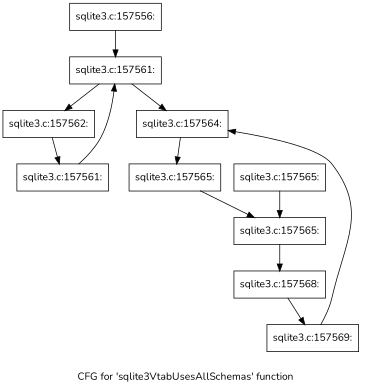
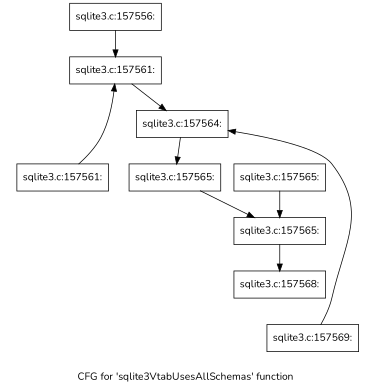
node "sqlite3.c:157562:": removed
edge "sqlite3.c:157568:" -> "sqlite3.c:157569:": removed
